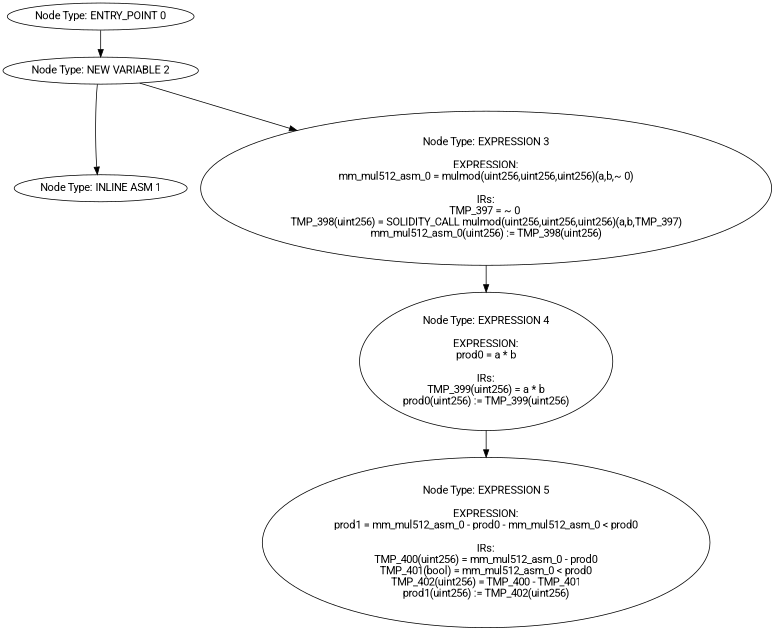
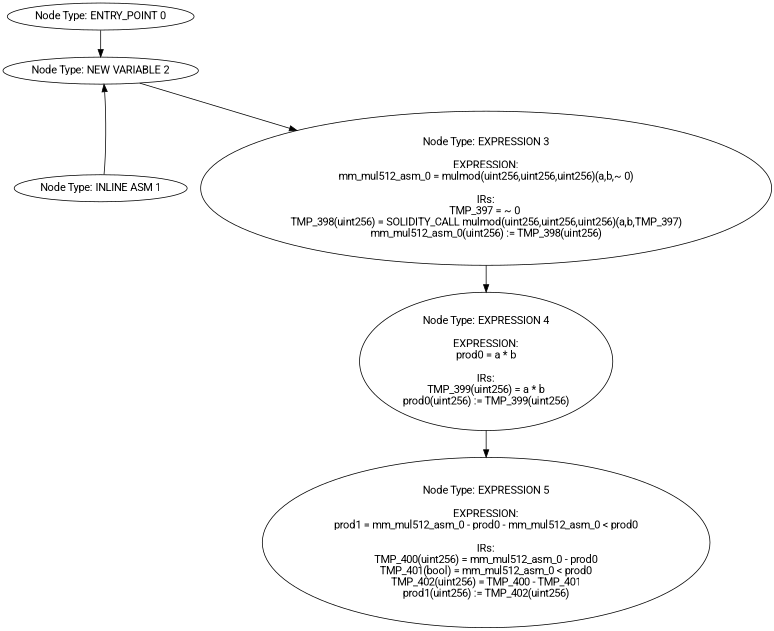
edge "Node Type: NEW VARIABLE 2" -> "Node Type: INLINE ASM 1": reversed
